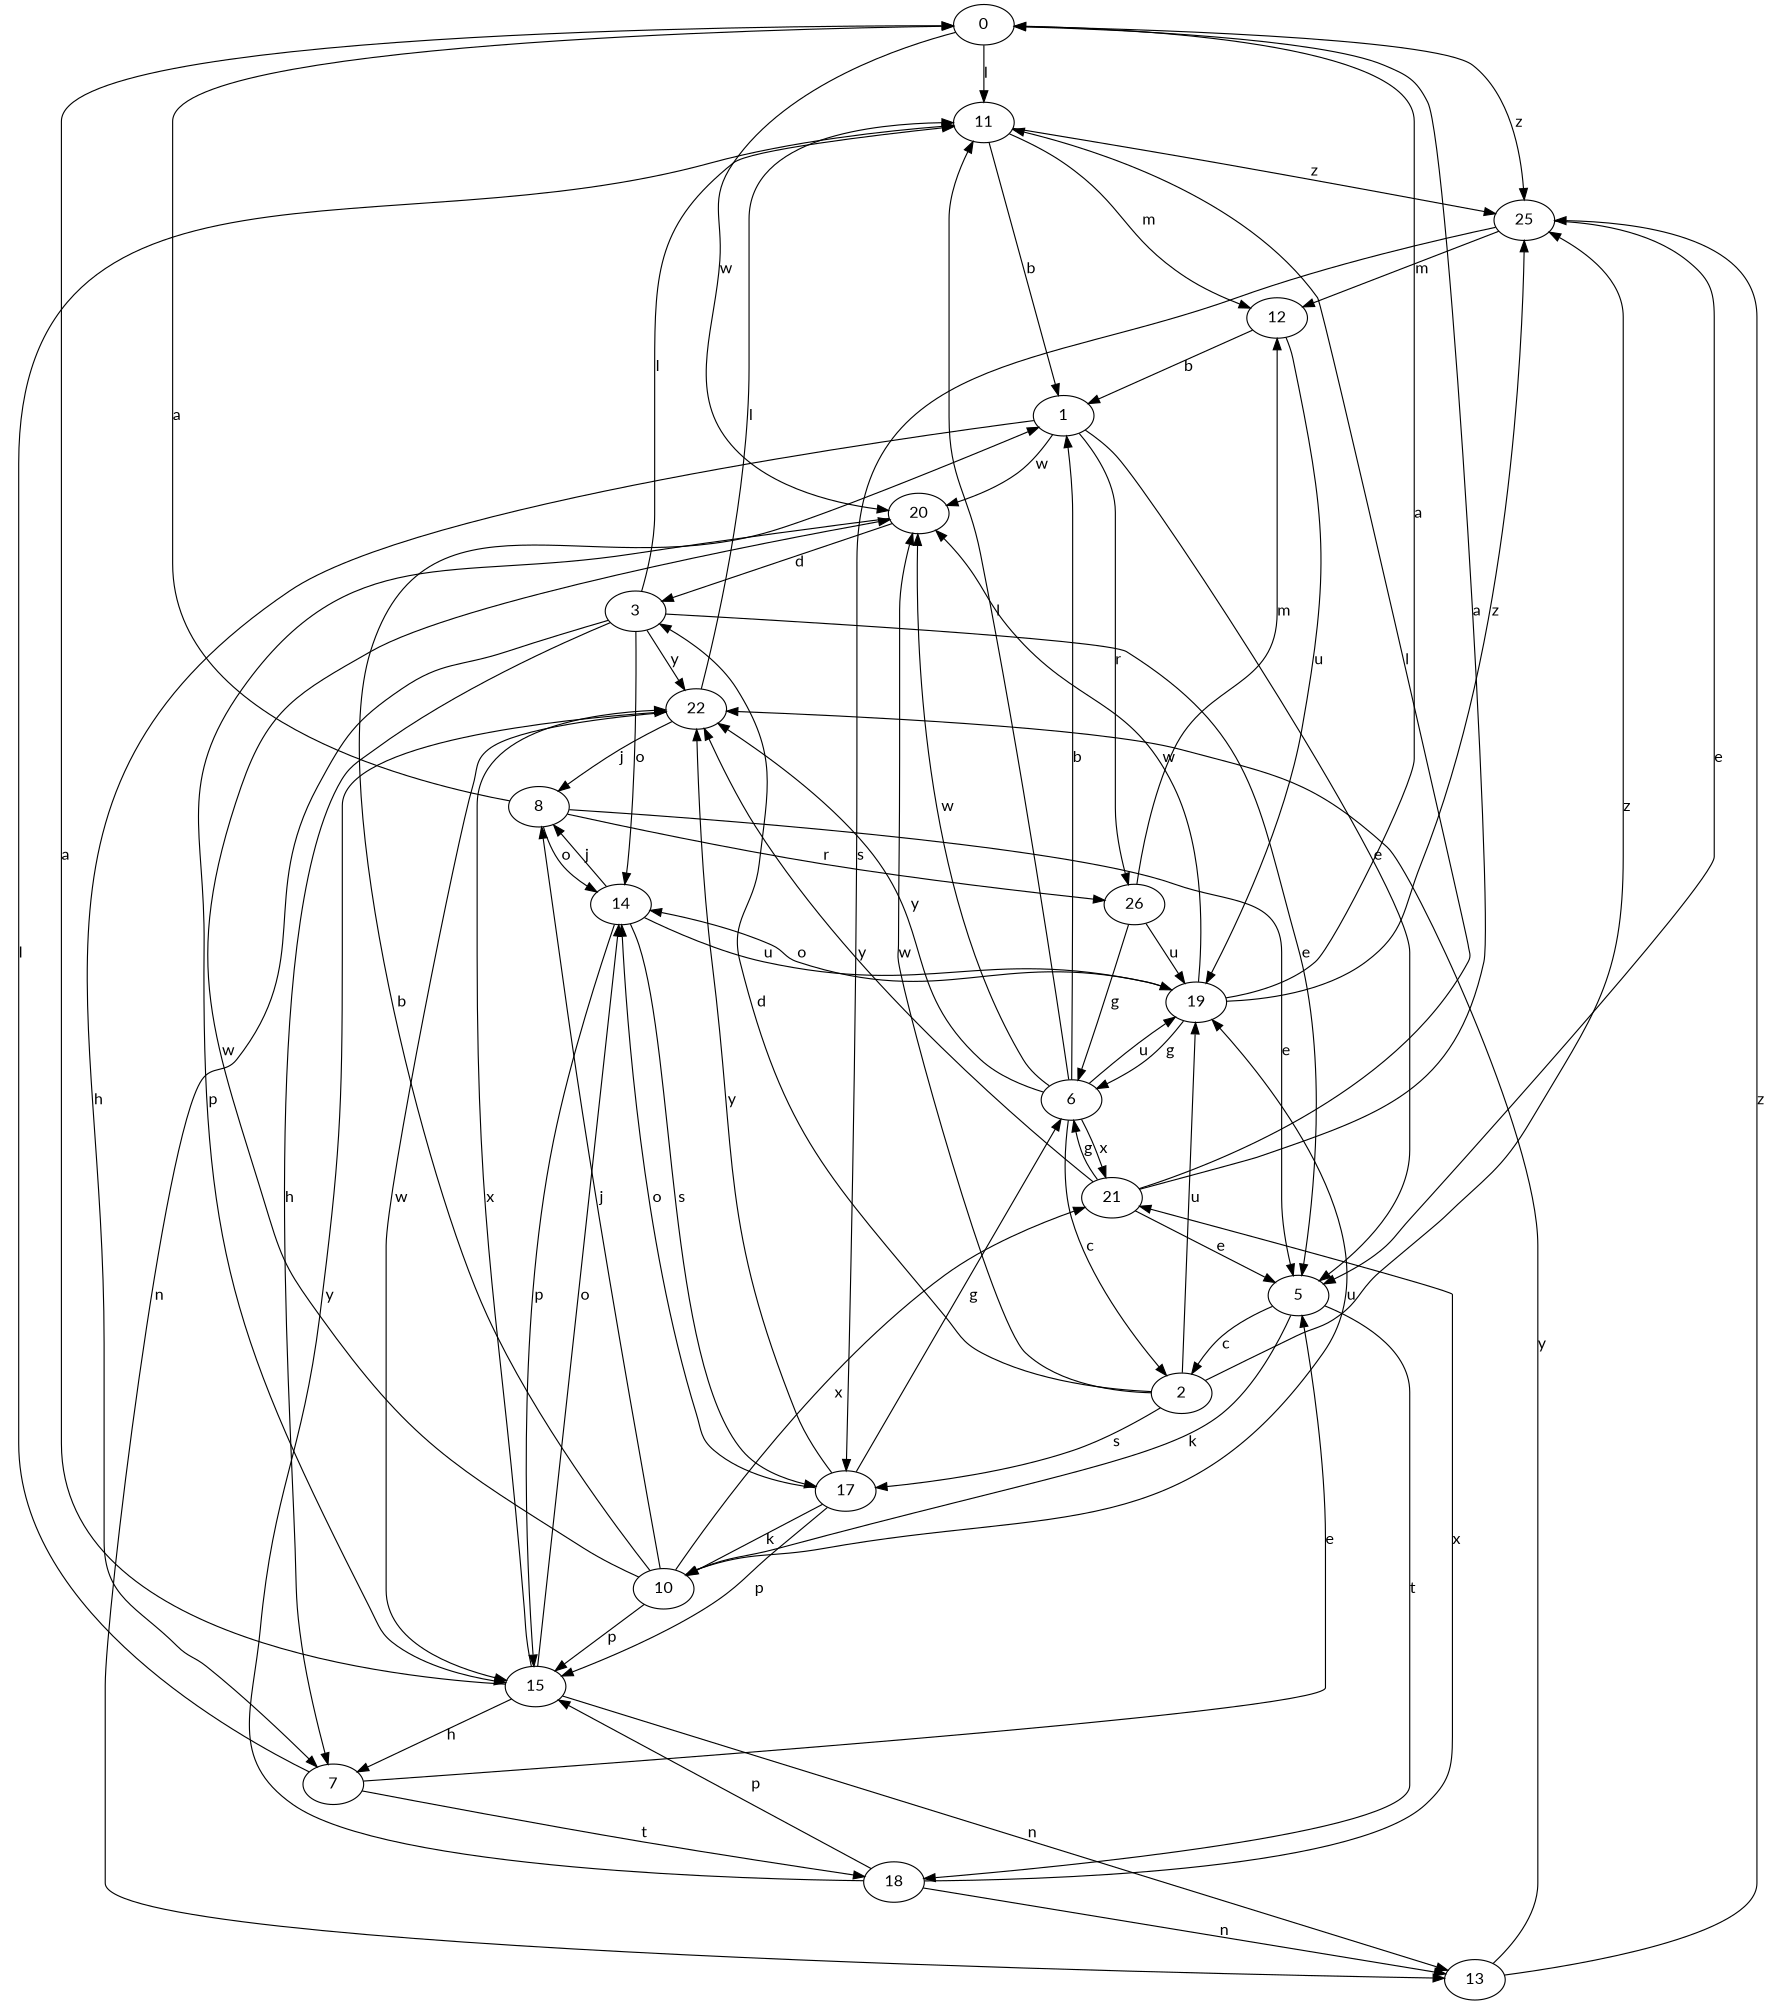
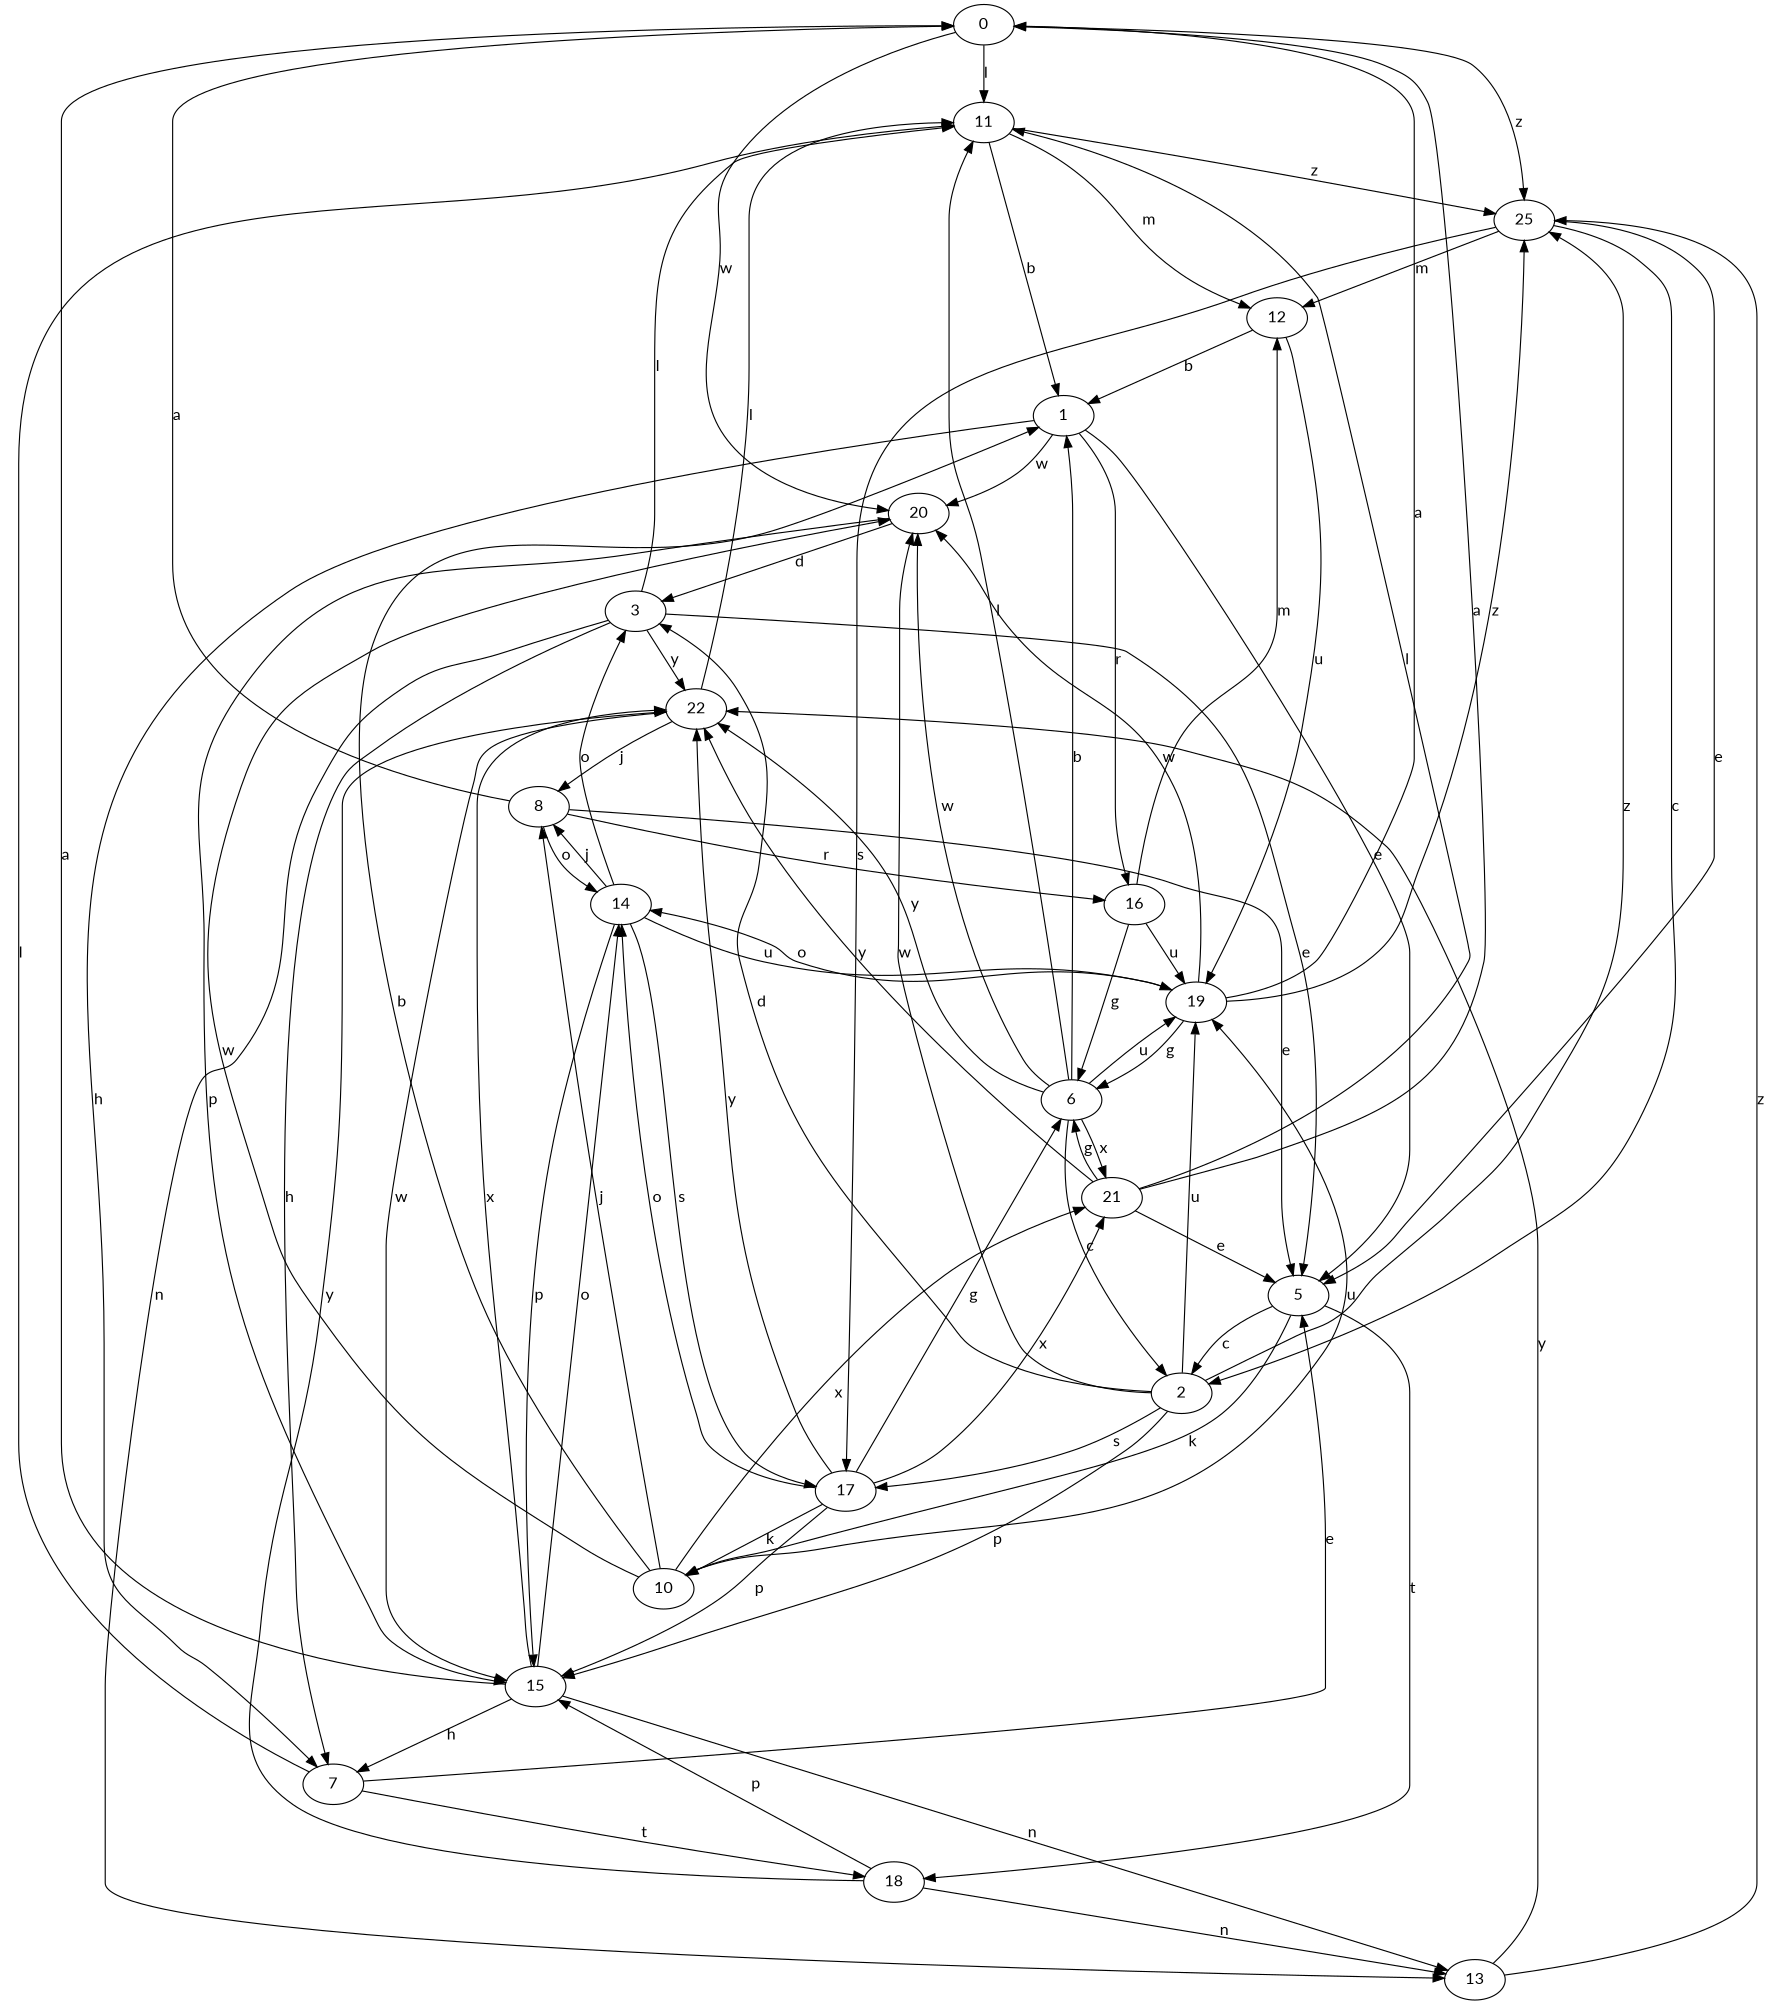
edge "3" -> "14": reversed
edge "25" -> "2": added, label "c"
node "26": label "26" -> "16"
edge "10" -> "15": now "2" -> "15"
edge "18" -> "21": now "17" -> "21"
